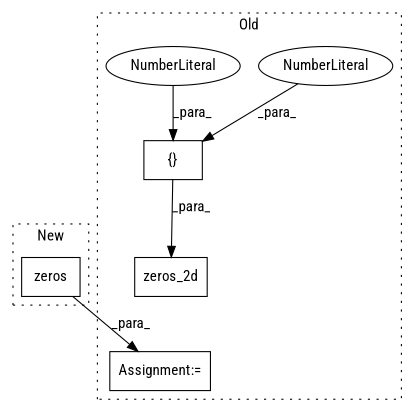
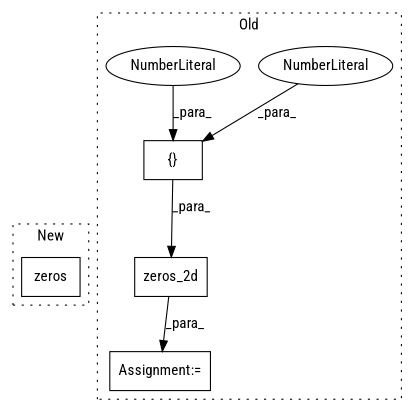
edge "zeros" -> "Assignment:=": now "zeros_2d" -> "Assignment:="
